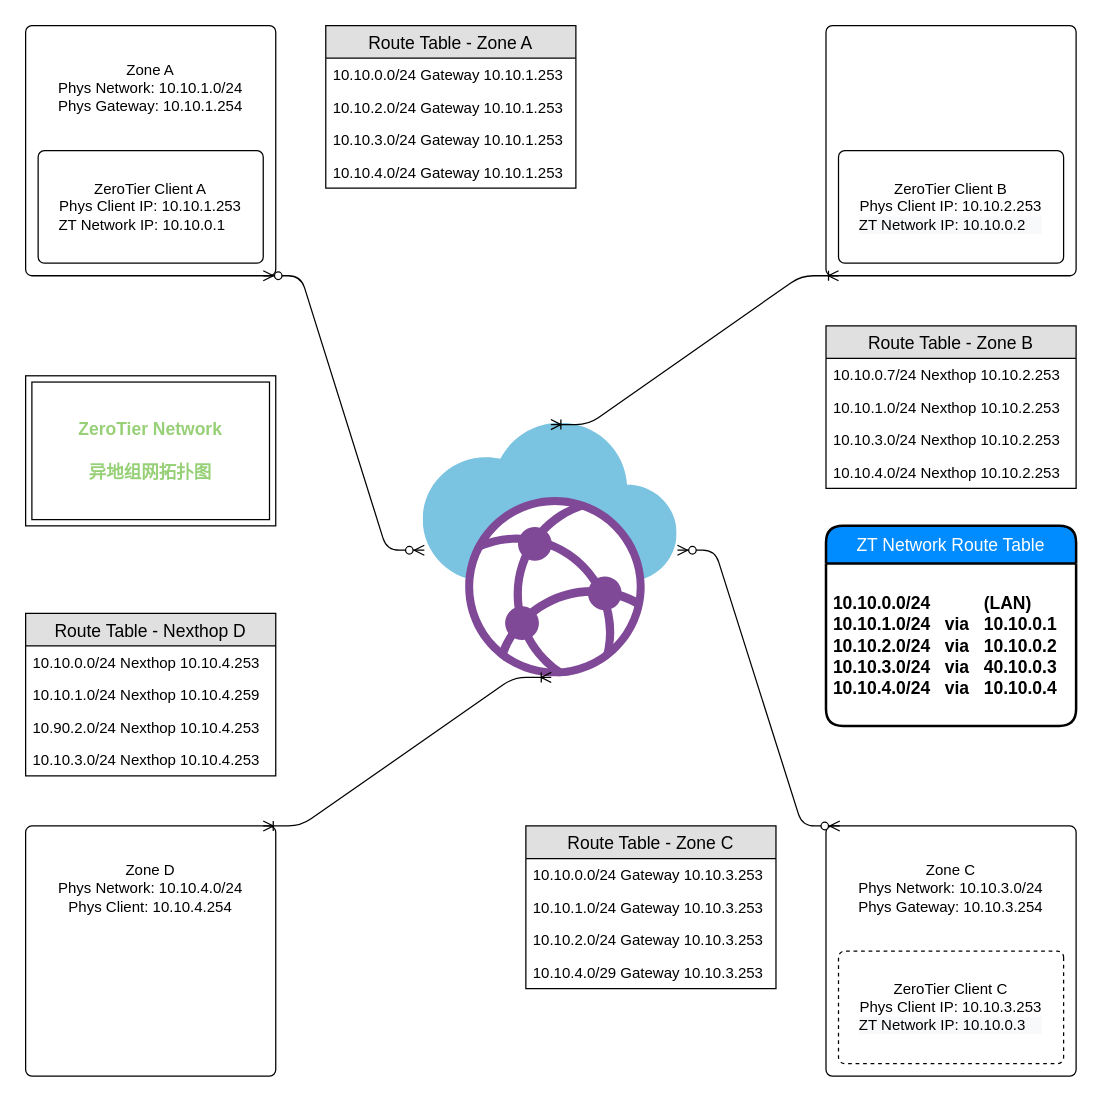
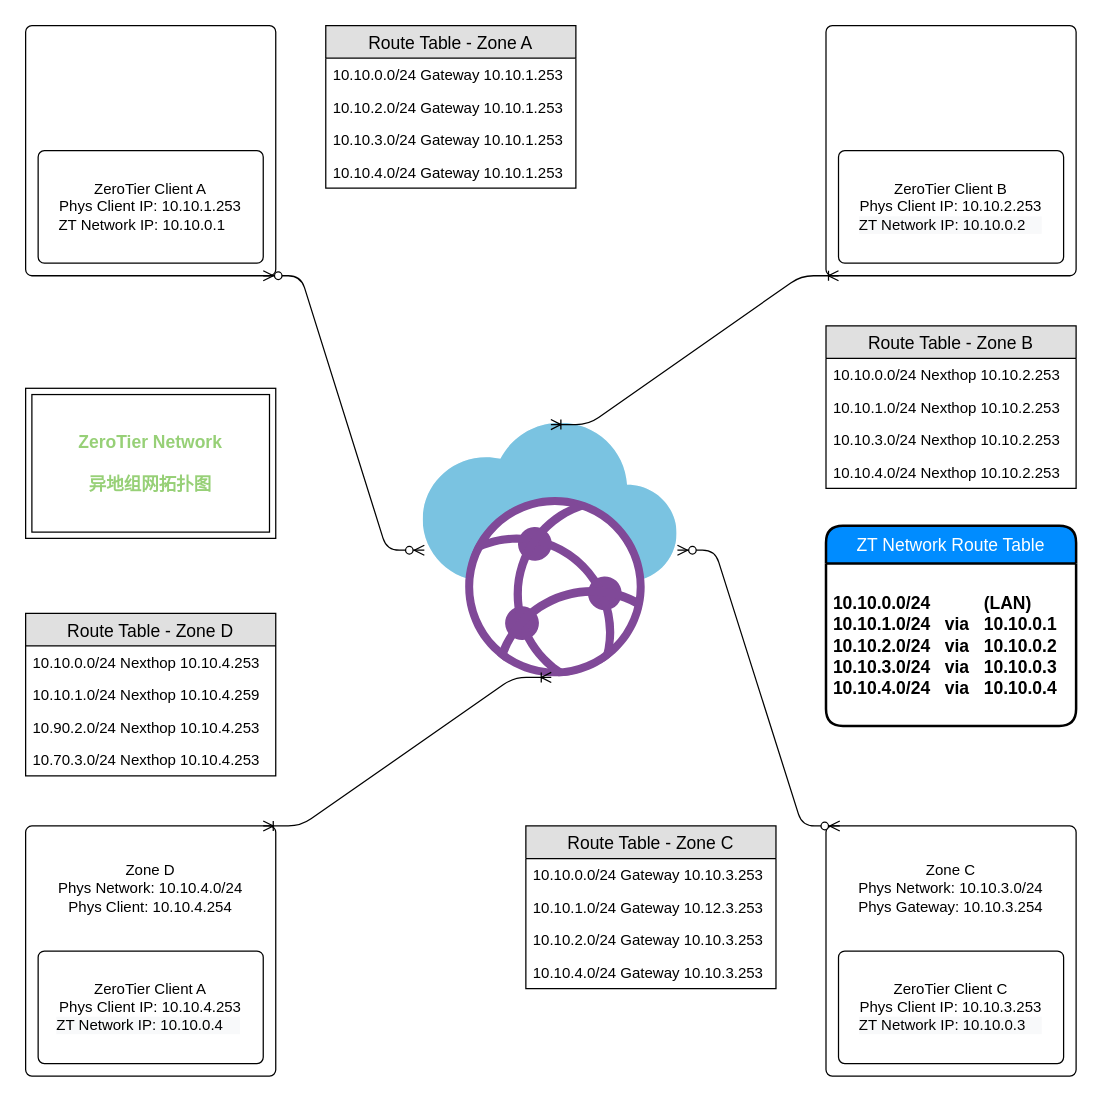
node "Zone A Phys Network: 10.10.1.0/24 Phys Gateway: 10.10.1.254": removed
node "10.10.0.7/24 Nexthop 10.10.2.253": label "10.10.0.7/24 Nexthop 10.10.2.253" -> "10.10.0.0/24 Nexthop 10.10.2.253"
node "ZeroTier Network 异地组网拓扑图": moved (151, 451) -> (151, 463)
node "10.10.0.0/24 (LAN) 10.10.1.0/24 via 10.10.0.1 10.10.2.0/24 via 10.10.0.2 10.10.3.0/24 via 40.10.0.3 10.10.4.0/24 via 10.10.0.4": label "10.10.0.0/24 (LAN) 10.10.1.0/24 via 10.10.0.1 10.10.2.0/24 via 10.10.0.2 10.10.3.0/24 via 40.10.0.3 10.10.4.0/24 via 10.10.0.4" -> "10.10.0.0/24 (LAN) 10.10.1.0/24 via 10.10.0.1 10.10.2.0/24 via 10.10.0.2 10.10.3.0/24 via 10.10.0.3 10.10.4.0/24 via 10.10.0.4"
node "Route Table - Nexthop D": label "Route Table - Nexthop D" -> "Route Table - Zone D"
node "10.10.3.0/24 Nexthop 10.10.4.253": label "10.10.3.0/24 Nexthop 10.10.4.253" -> "10.70.3.0/24 Nexthop 10.10.4.253"
node "10.10.1.0/24 Gateway 10.10.3.253": label "10.10.1.0/24 Gateway 10.10.3.253" -> "10.10.1.0/24 Gateway 10.12.3.253"
node "10.10.4.0/29 Gateway 10.10.3.253": label "10.10.4.0/29 Gateway 10.10.3.253" -> "10.10.4.0/24 Gateway 10.10.3.253"
node "ZeroTier Client A Phys Client IP: 10.10.4.253 ZT Network IP: 10.10.0.4": added
node "ZeroTier Client C Phys Client IP: 10.10.3.253 ZT Network IP: 10.10.0.3": style dashed -> solid
